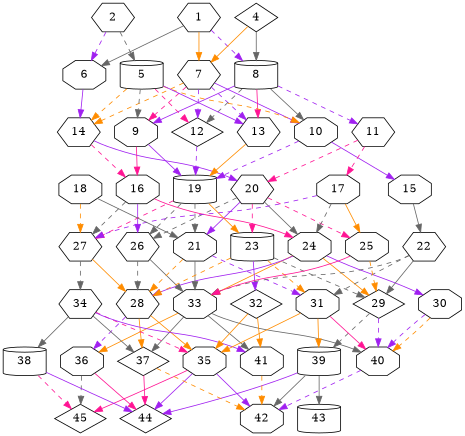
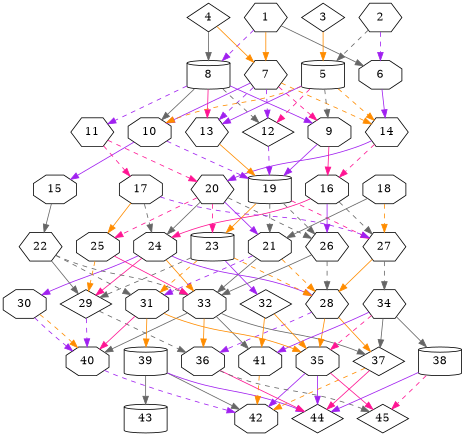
node "3": added
edge "24" -> "29": color darkorange -> deeppink
edge "29" -> "39": now "29" -> "36"
